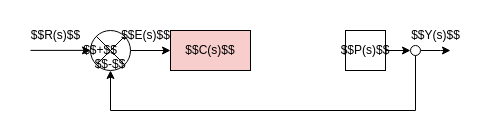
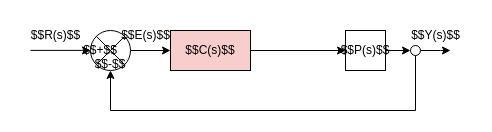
edge "$$C(s)$$" -> "$$P(s)$$": added
